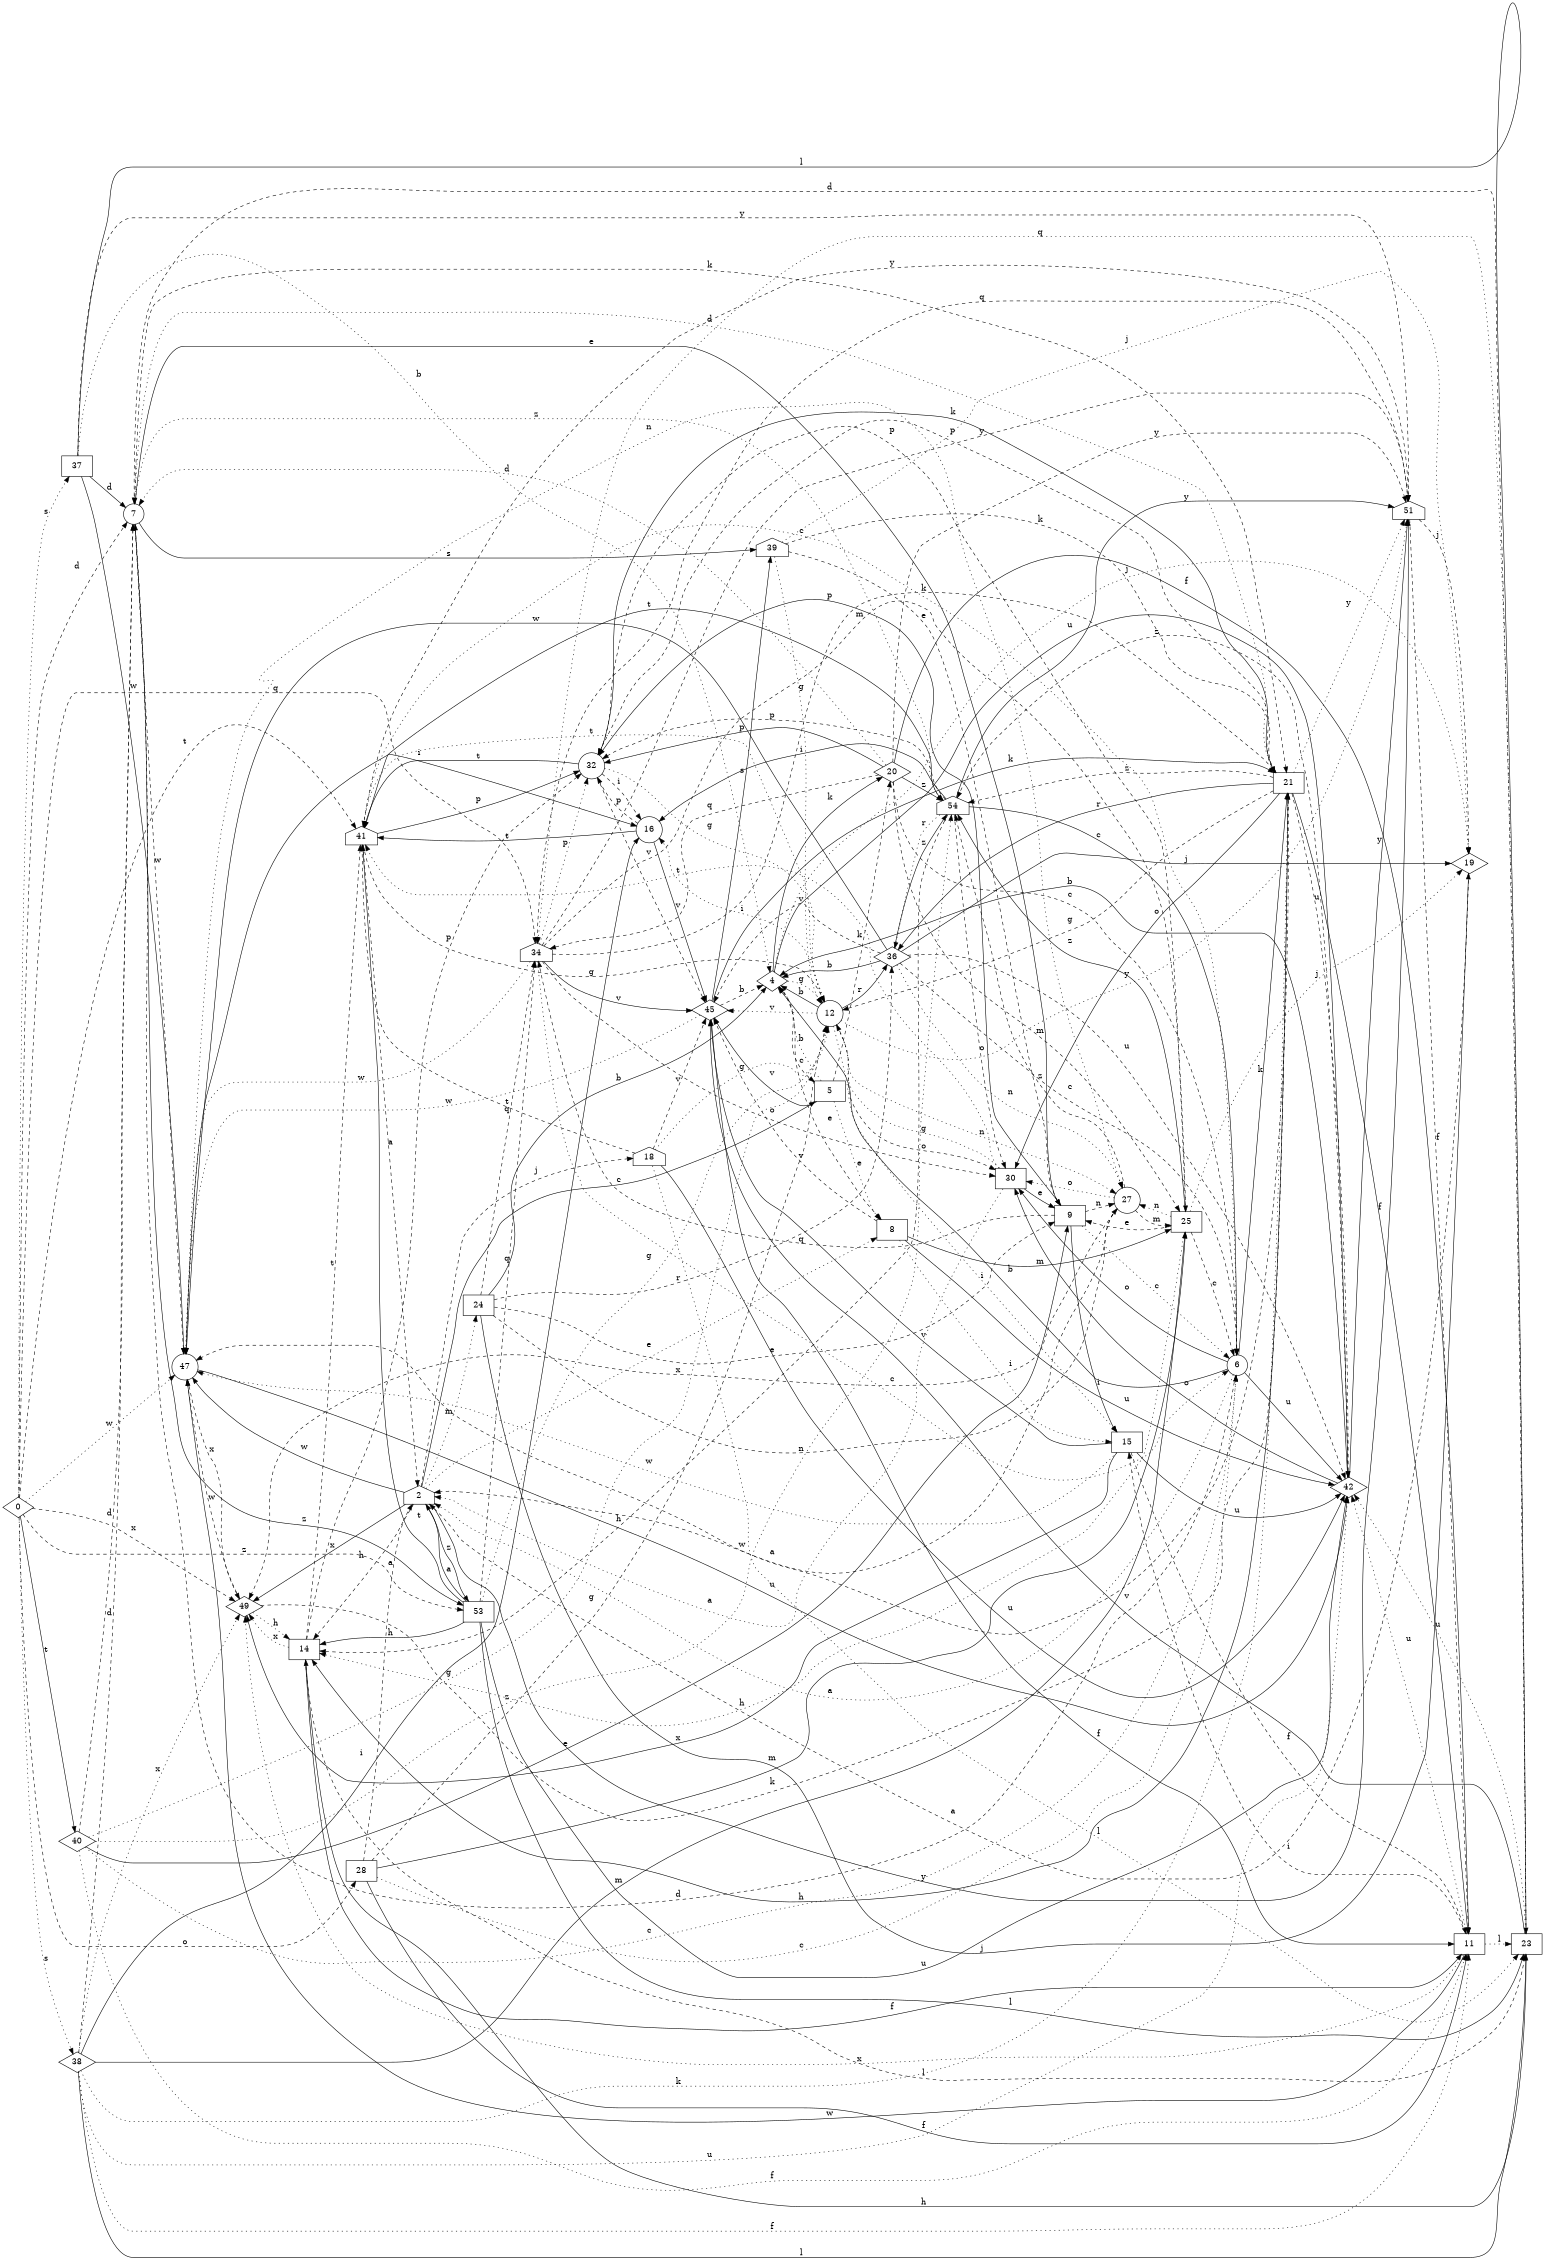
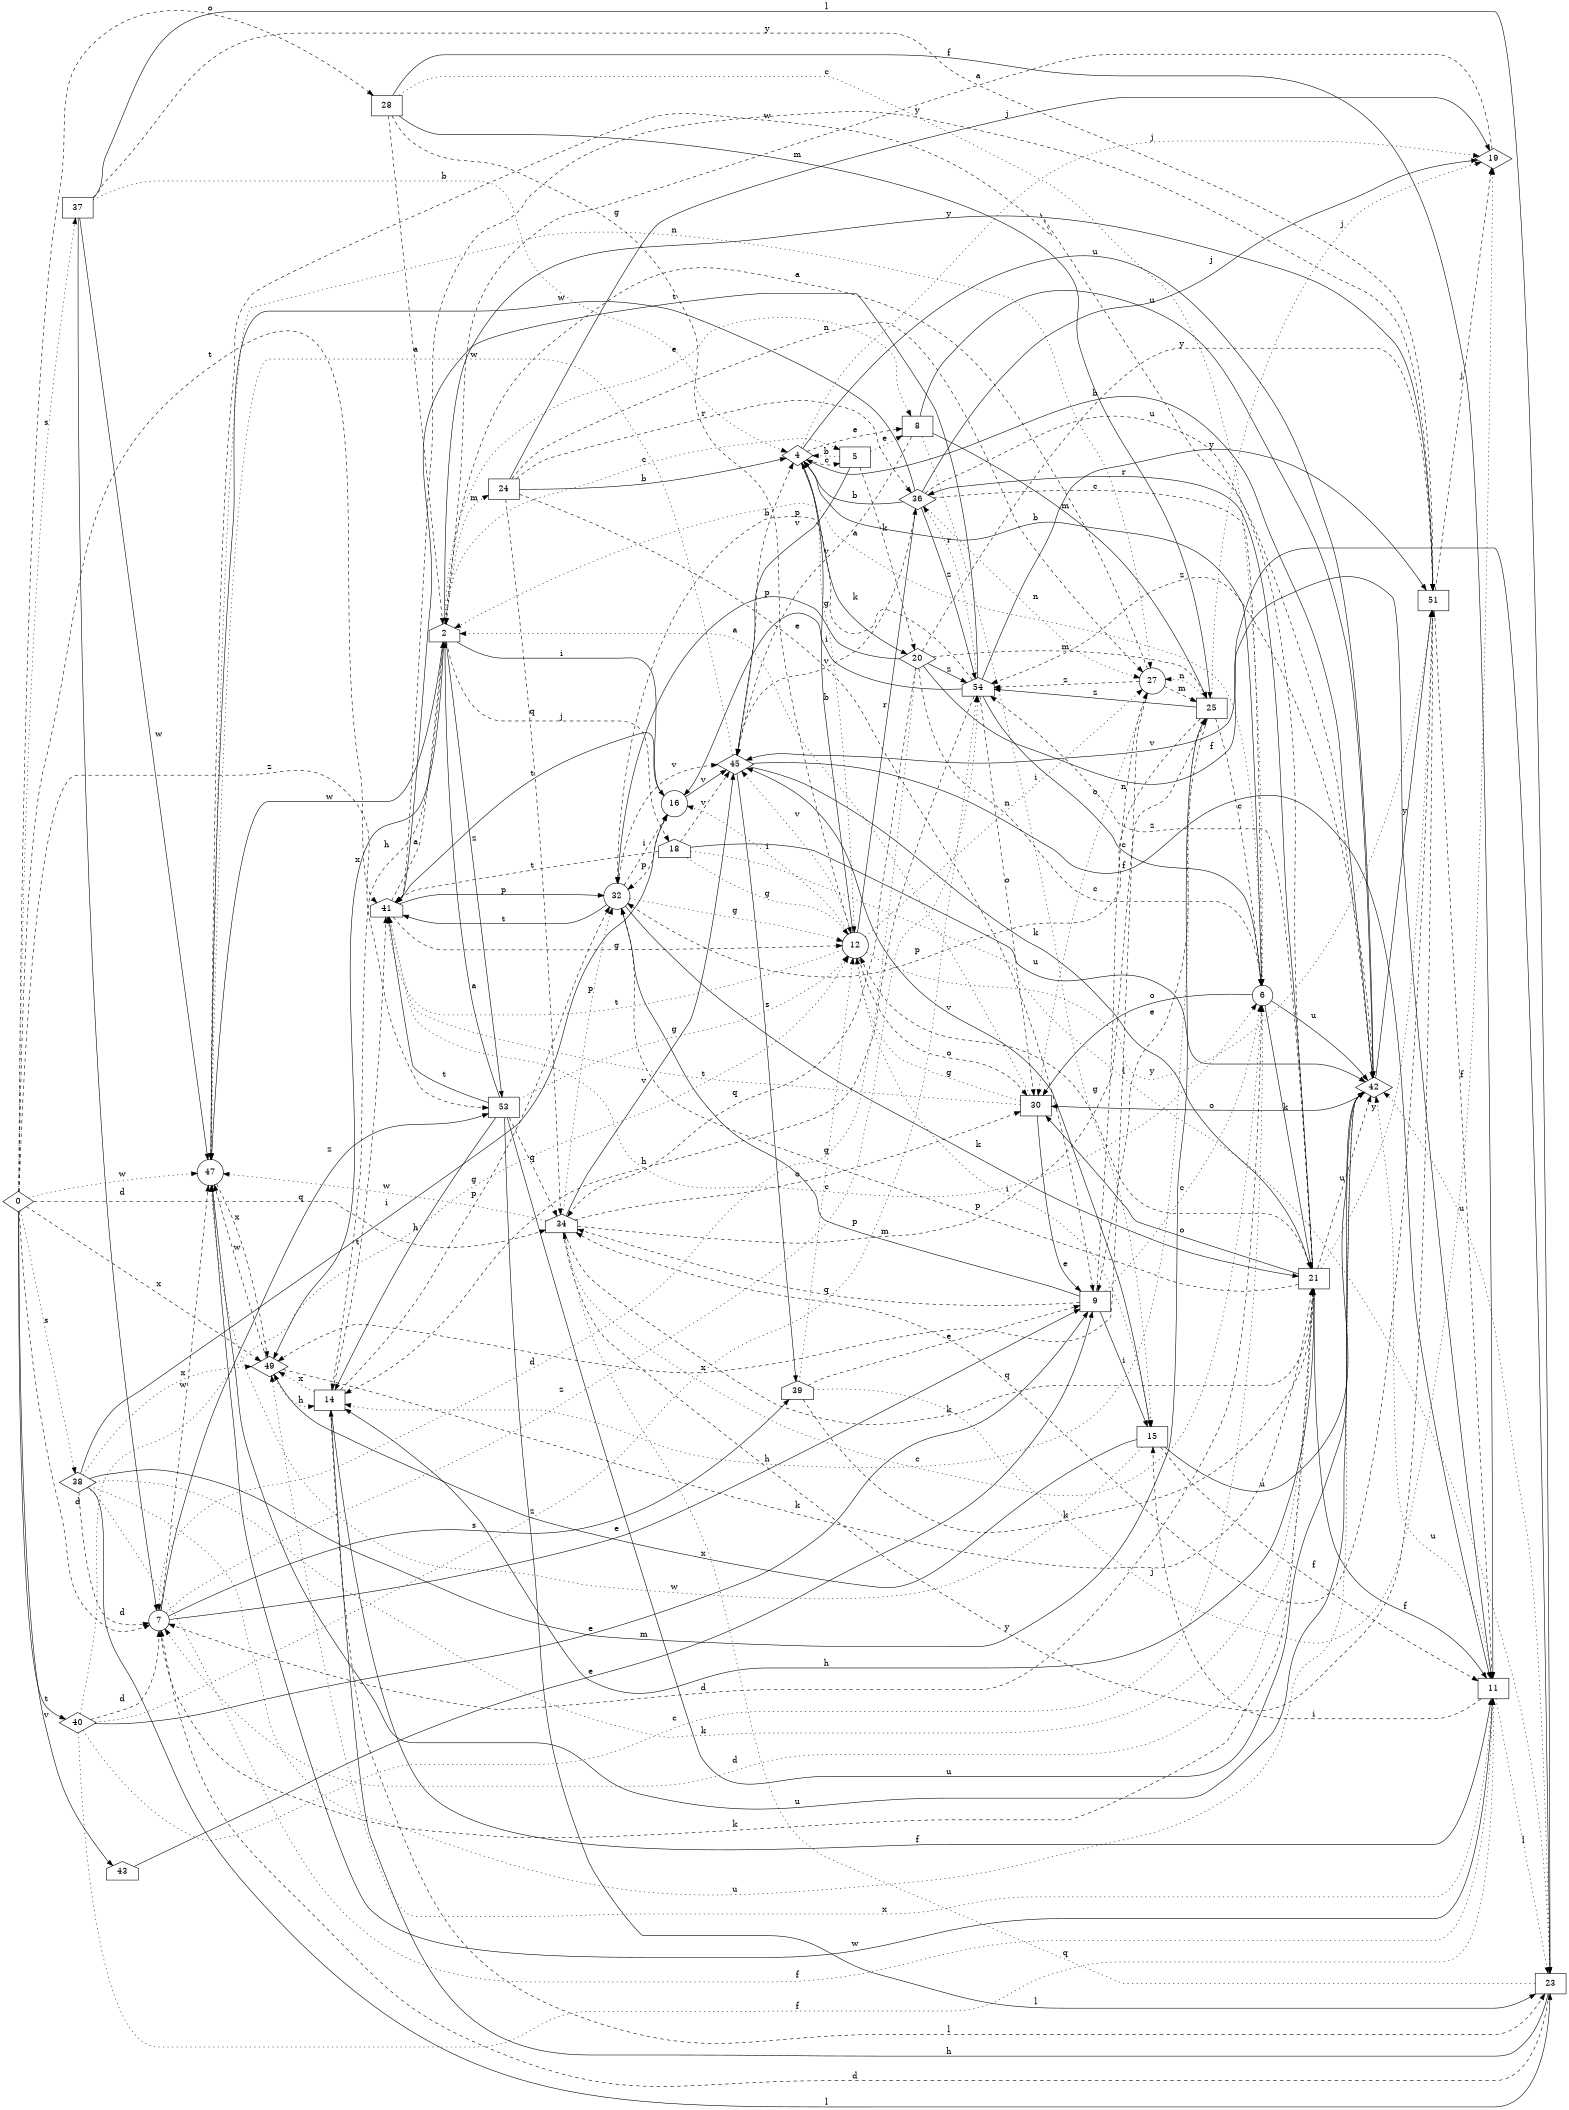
node "51": shape house -> box
edge "47" -> "16": now "2" -> "16"
edge "2" -> "5": style solid -> dotted
node "43": added
